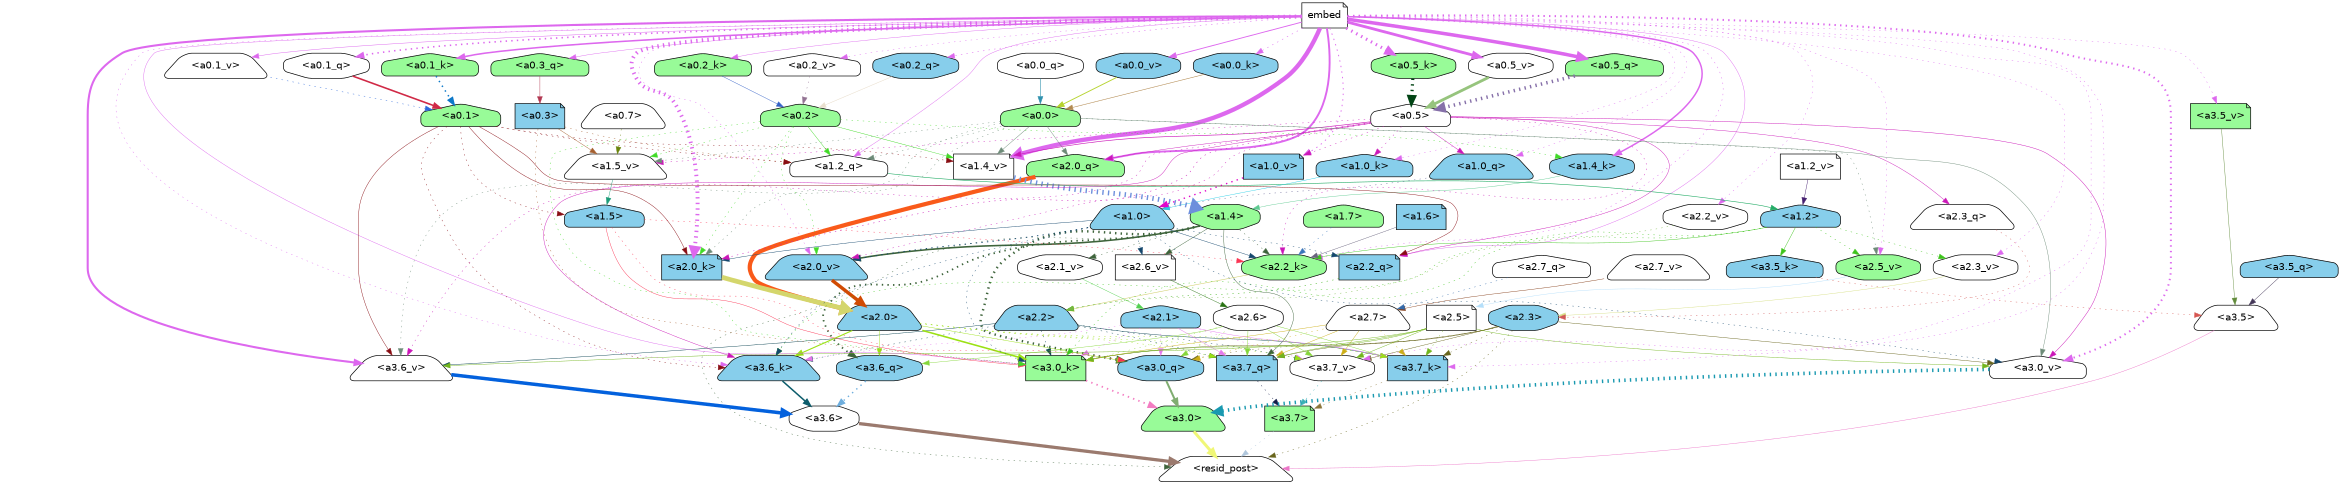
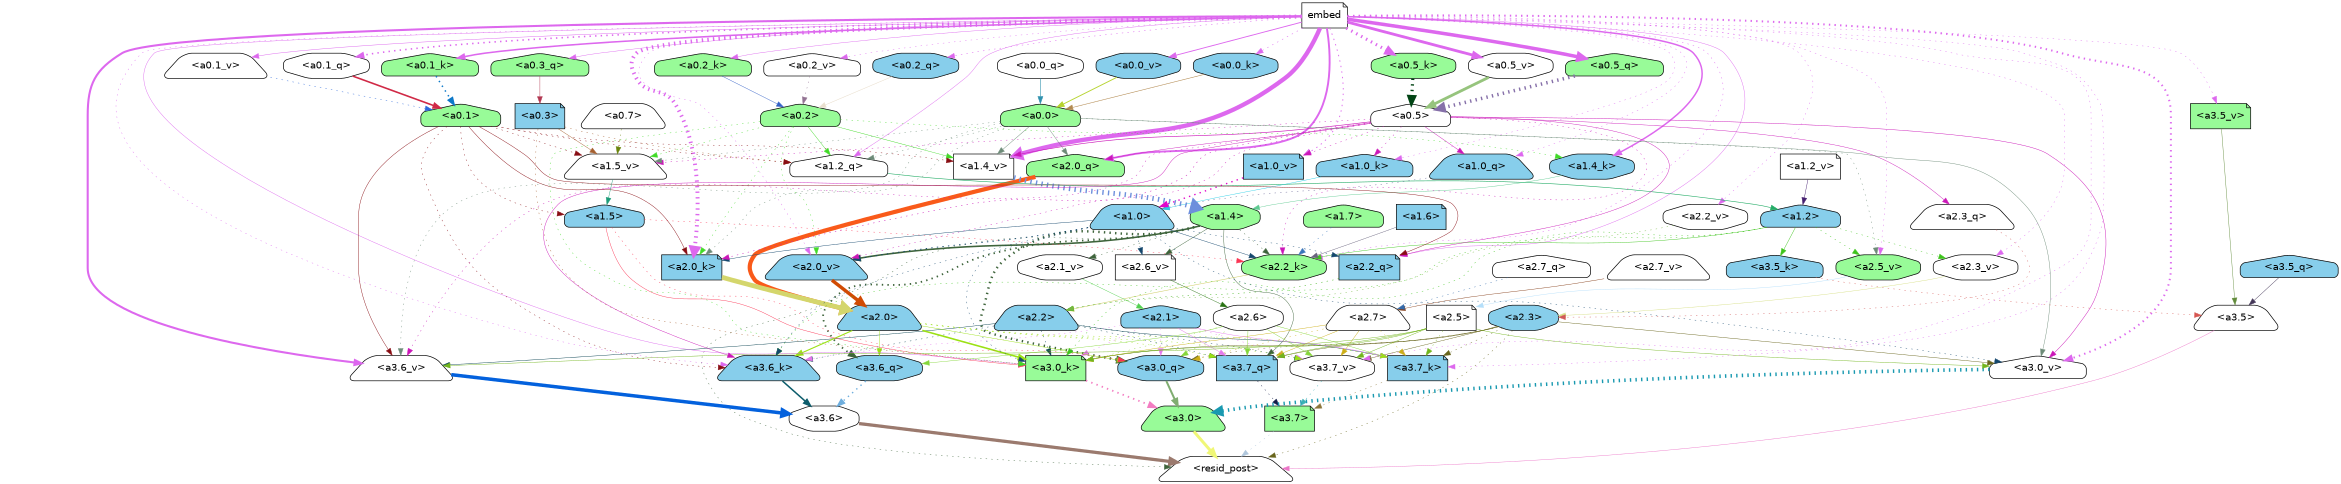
edge "<a0.1>" -> "<a1.5_v>": added
